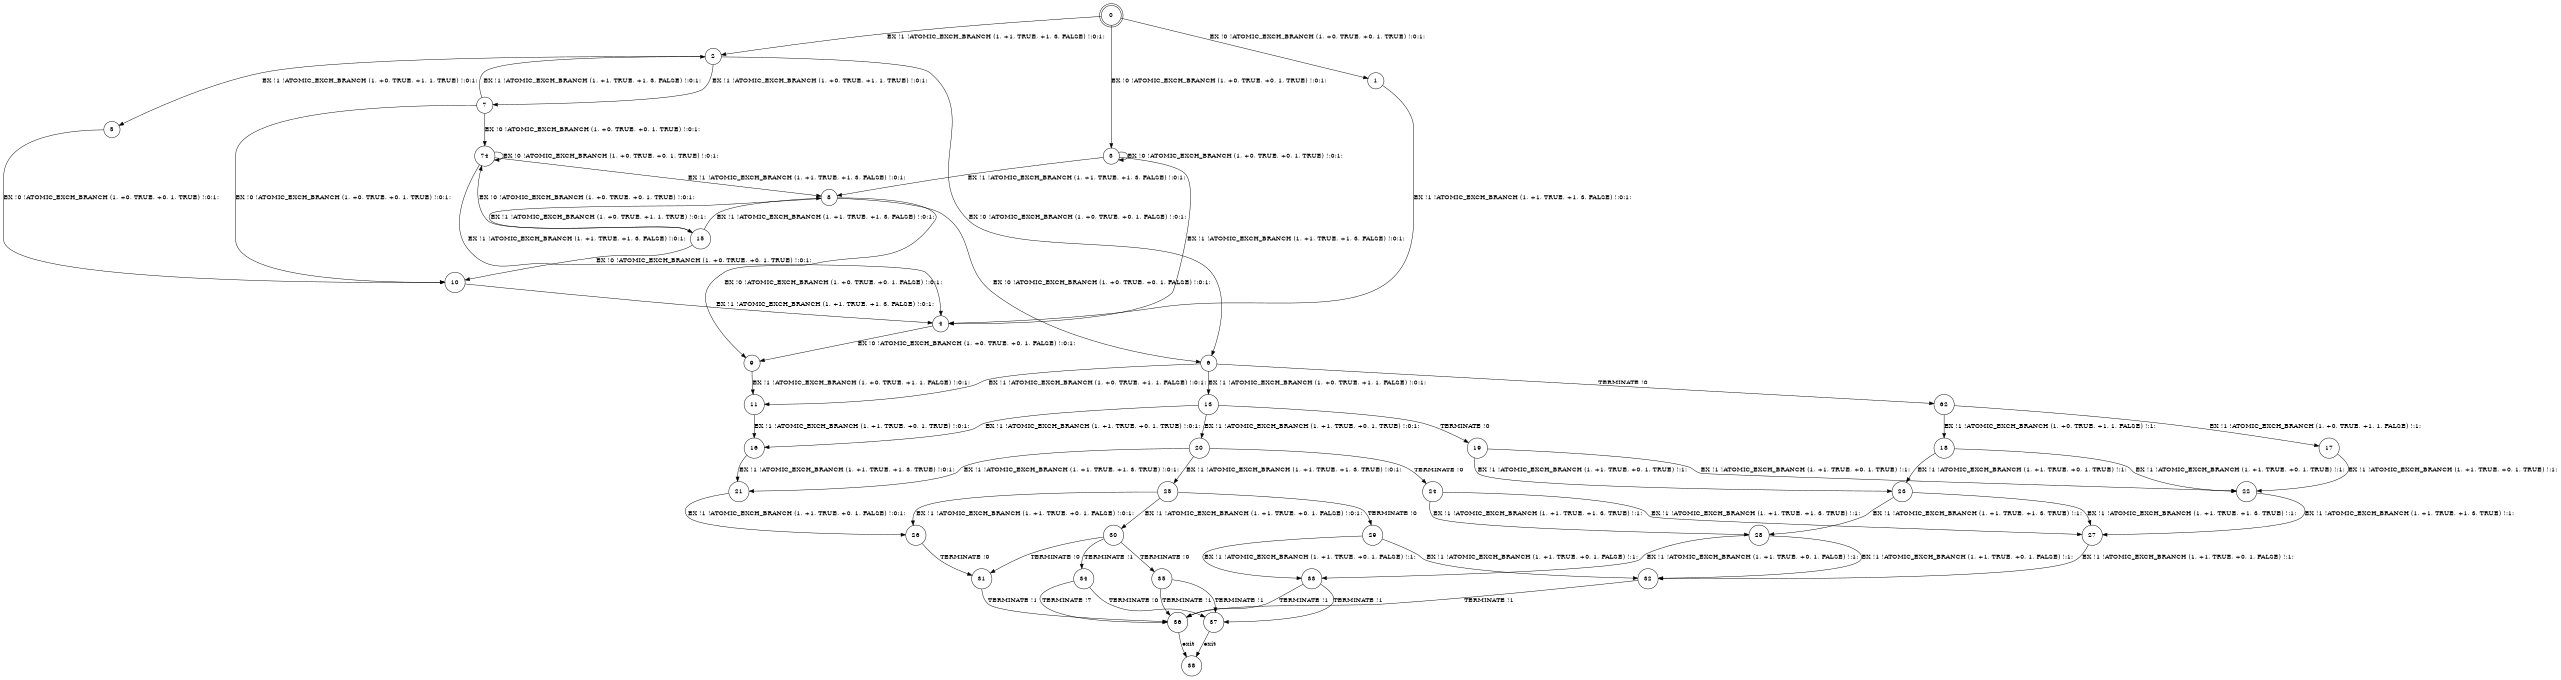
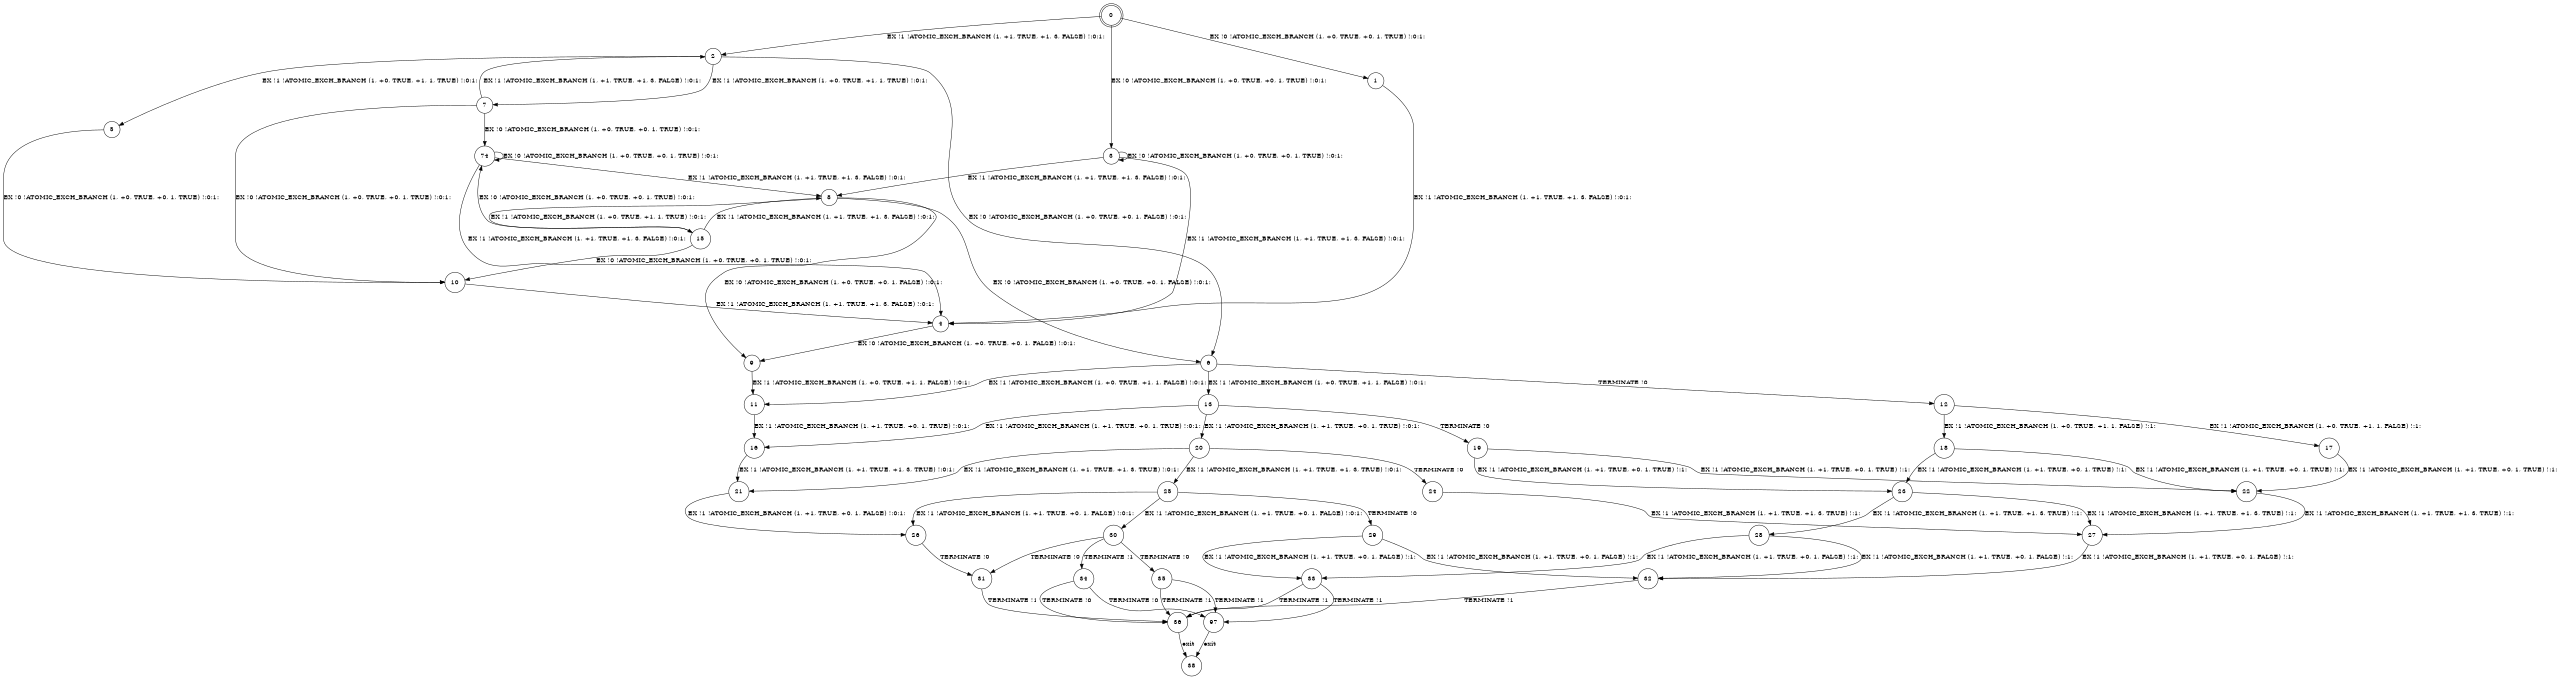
node "62": label "62" -> "12"
edge "24" -> "28": removed, label "EX !1 !ATOMIC_EXCH_BRANCH (1, +1, TRUE, +1, 3, TRUE) !:1:"
edge "34" -> "36": label "TERMINATE !7" -> "TERMINATE !0"
node "37": label "37" -> "97"
